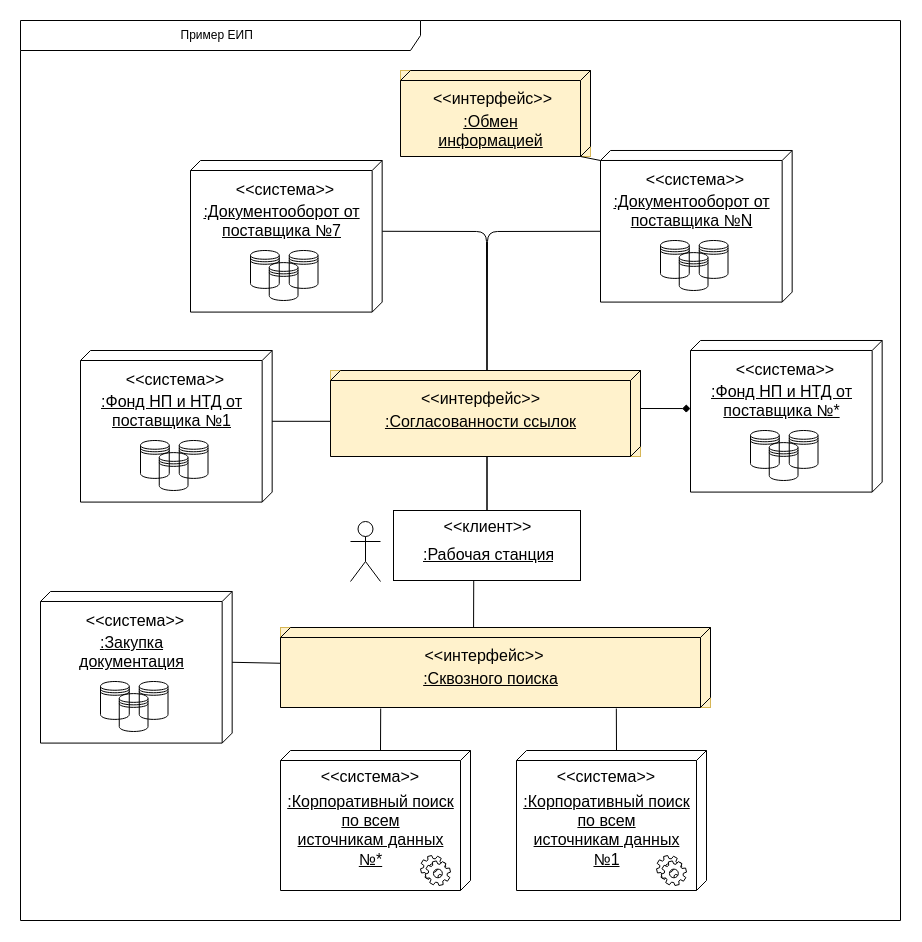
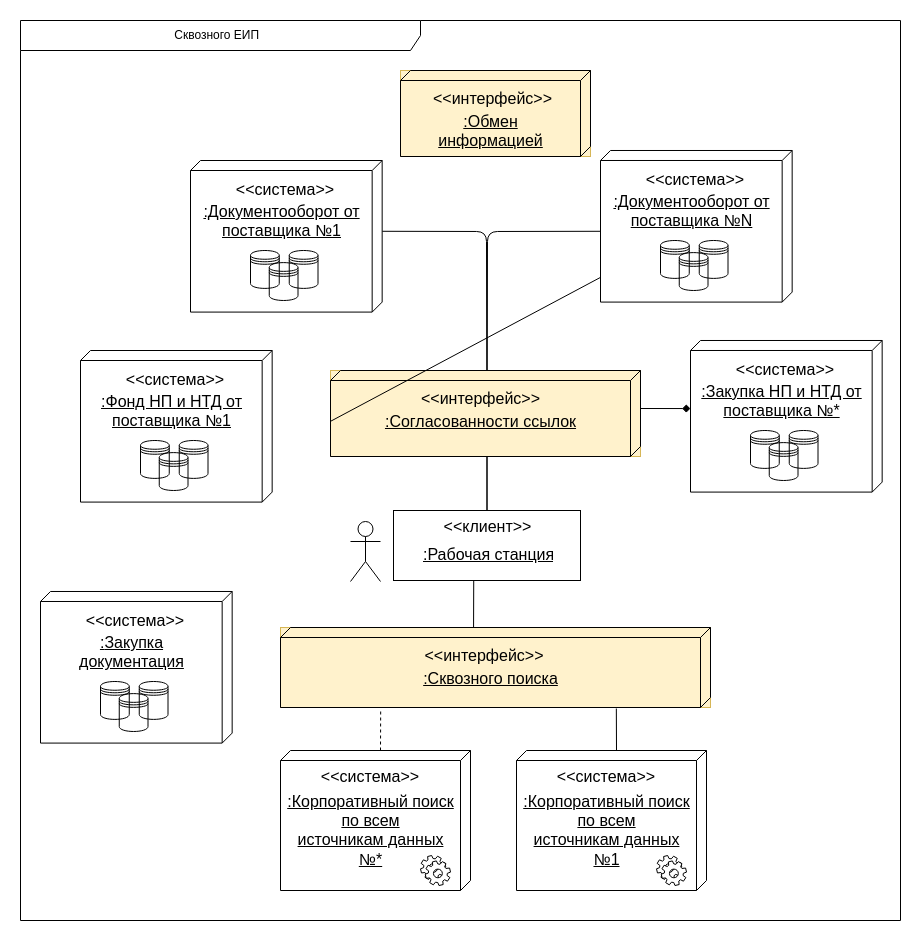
node "Пример ЕИП": label "Пример ЕИП" -> "Сквозного ЕИП"
edge ":Обмен информацией" -- ":Документооборот от поставщика №N": removed
node ":Документооборот от поставщика №7": label ":Документооборот от поставщика №7" -> ":Документооборот от поставщика №1"
node ":Фонд НП и НТД от поставщика №*": label ":Фонд НП и НТД от поставщика №*" -> ":Закупка НП и НТД от поставщика №*"
edge ":Согласованности ссылок" -- ":Фонд НП и НТД от поставщика №1": now ":Согласованности ссылок" -- ":Документооборот от поставщика №N"
edge ":Закупка документация" -- ":Сквозного поиска": removed
edge ":Сквозного поиска" -- ":Корпоративный поиск по всем источникам данных №*": style solid -> dashed
